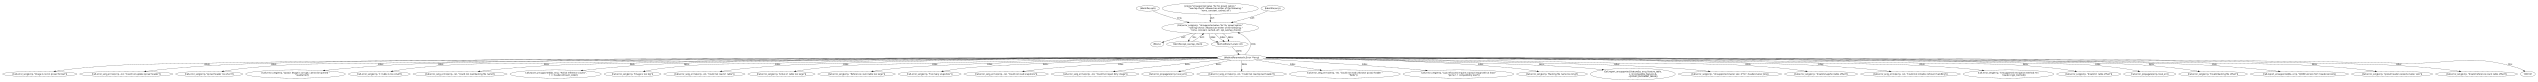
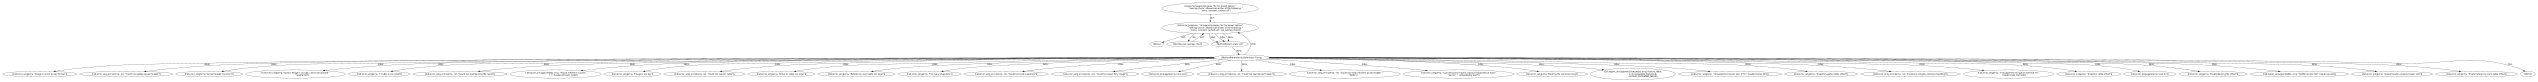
node "(Identifier,opts)": removed
node "(Identifier,errp)": removed
node "(MethodParameterIn,Error **errp)": label "(MethodParameterIn,Error **errp)" -> "(MethodParameterIn,Reference **errp)"
